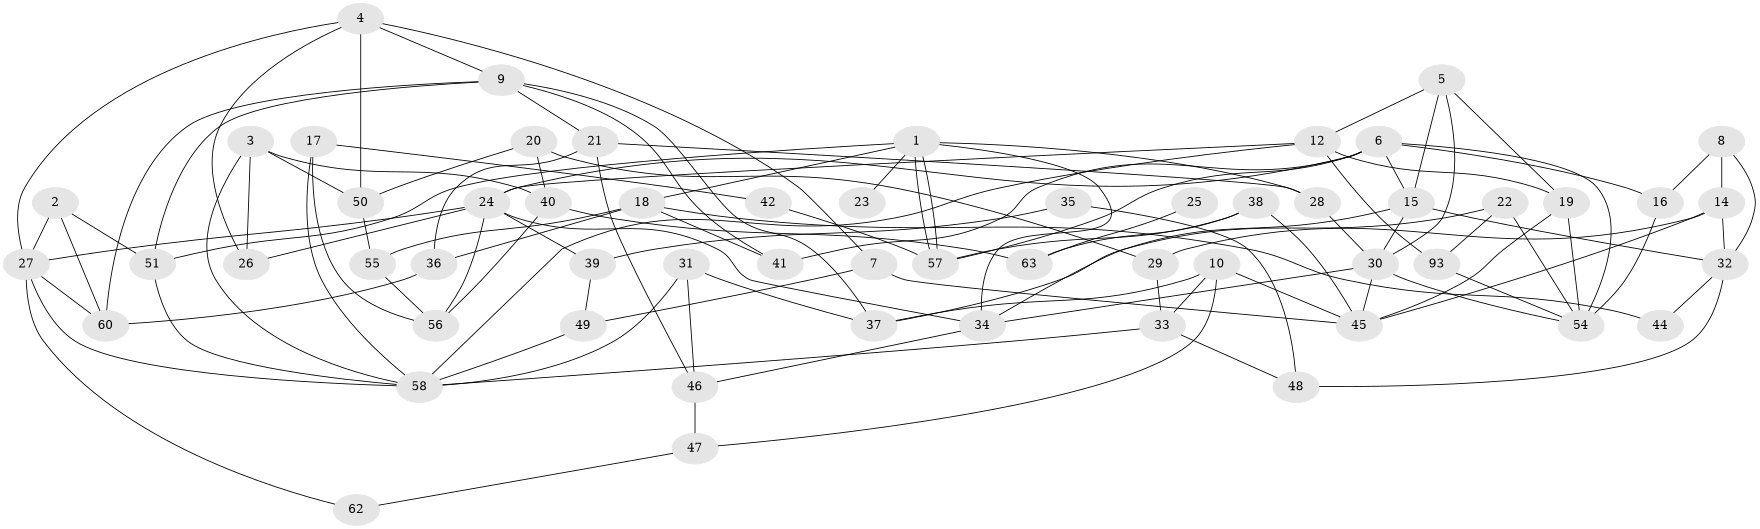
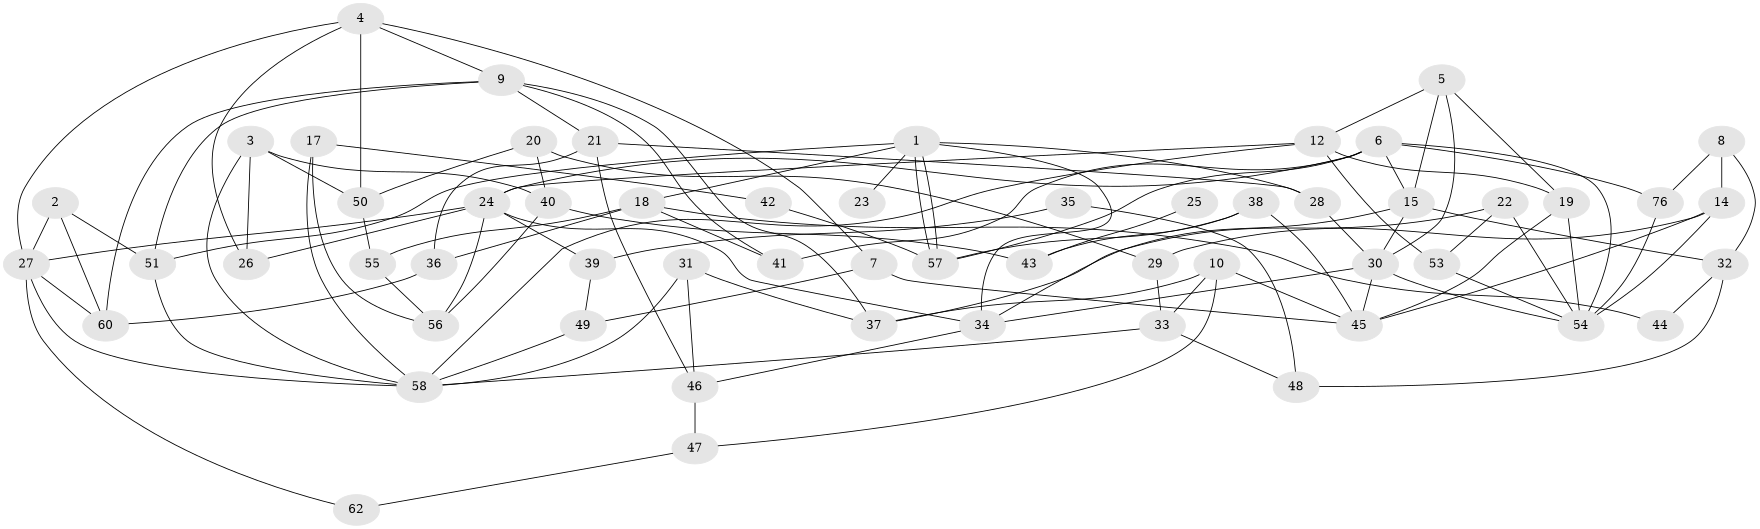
node "16": label "16" -> "76"
edge "14" -- "32": now "14" -- "54"
node "63": label "63" -> "43"
node "93": label "93" -> "53"
